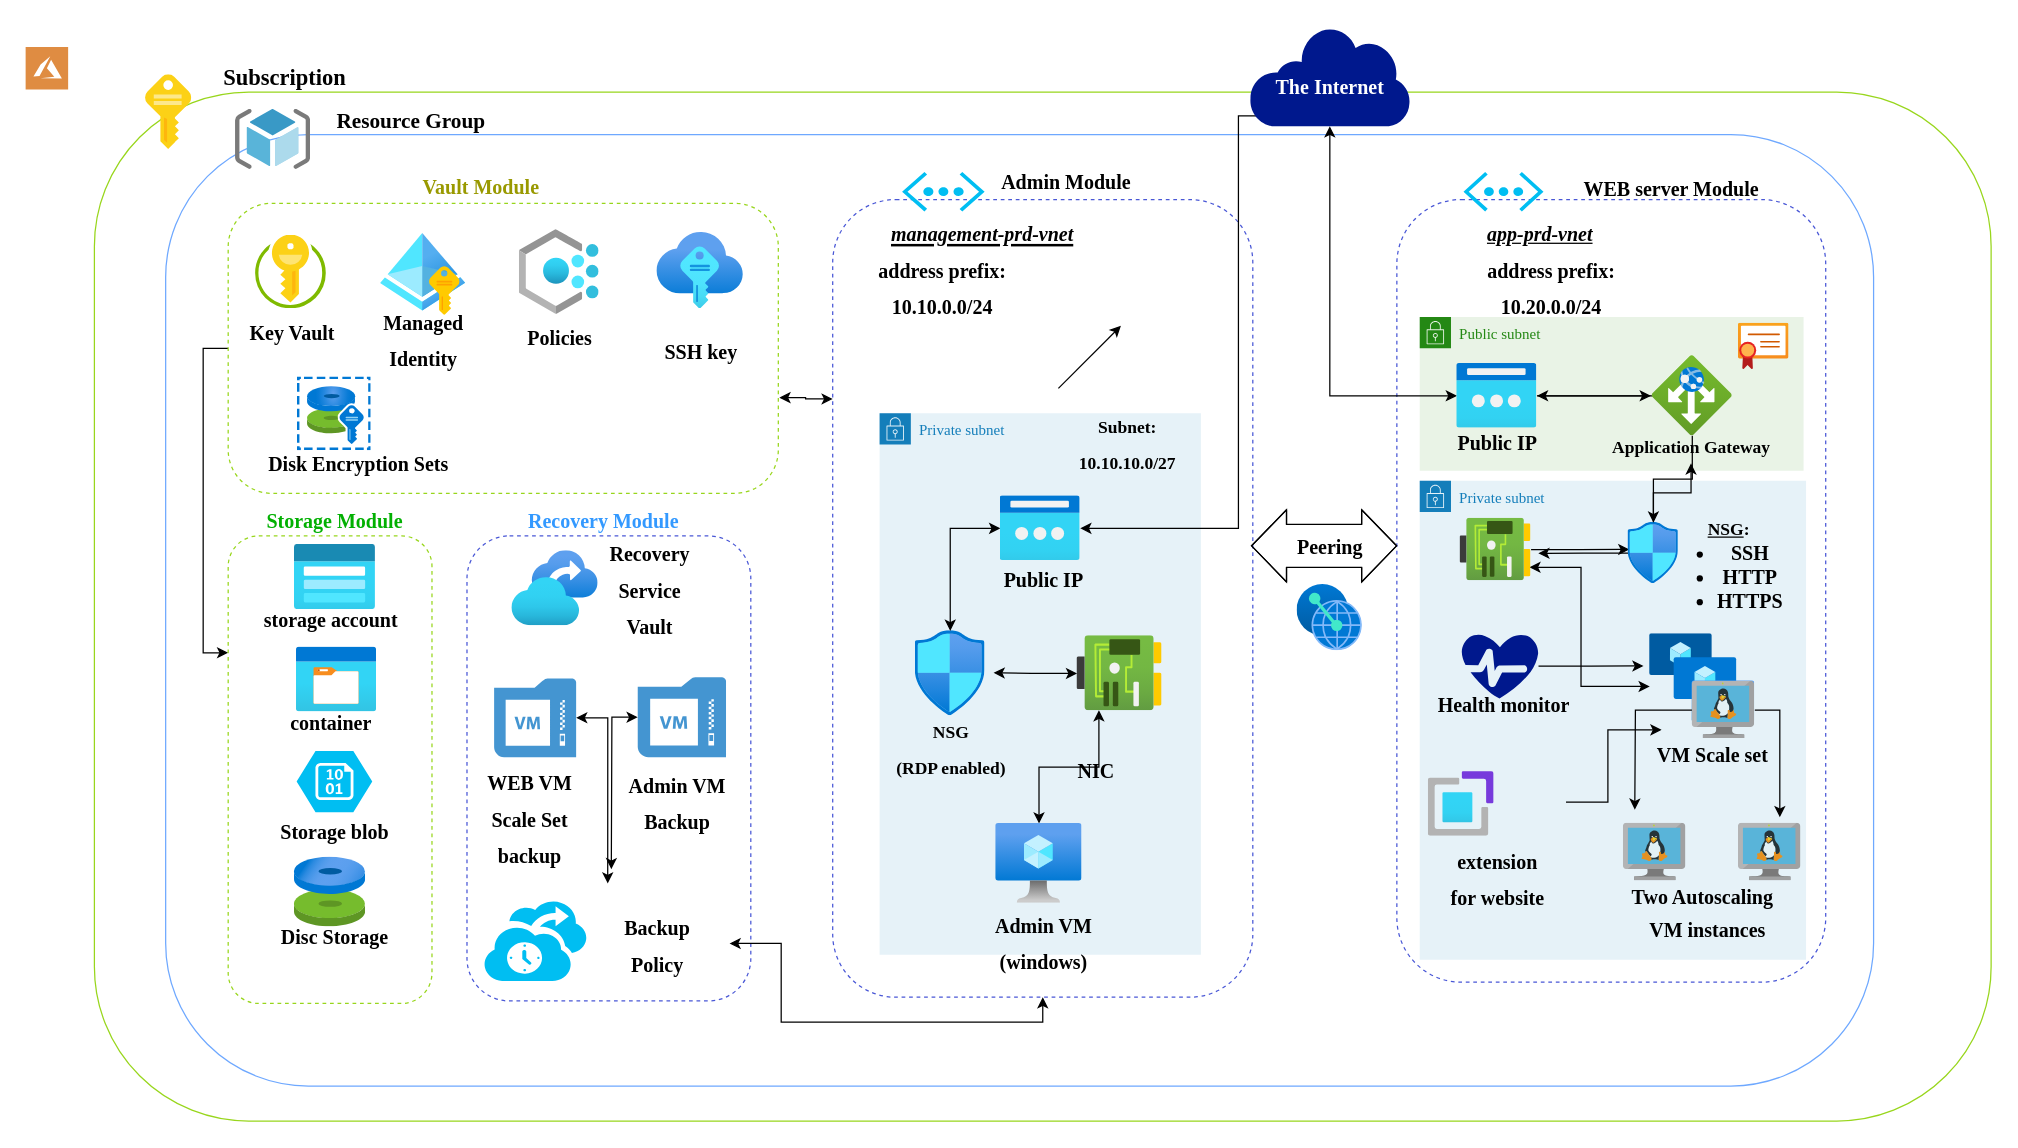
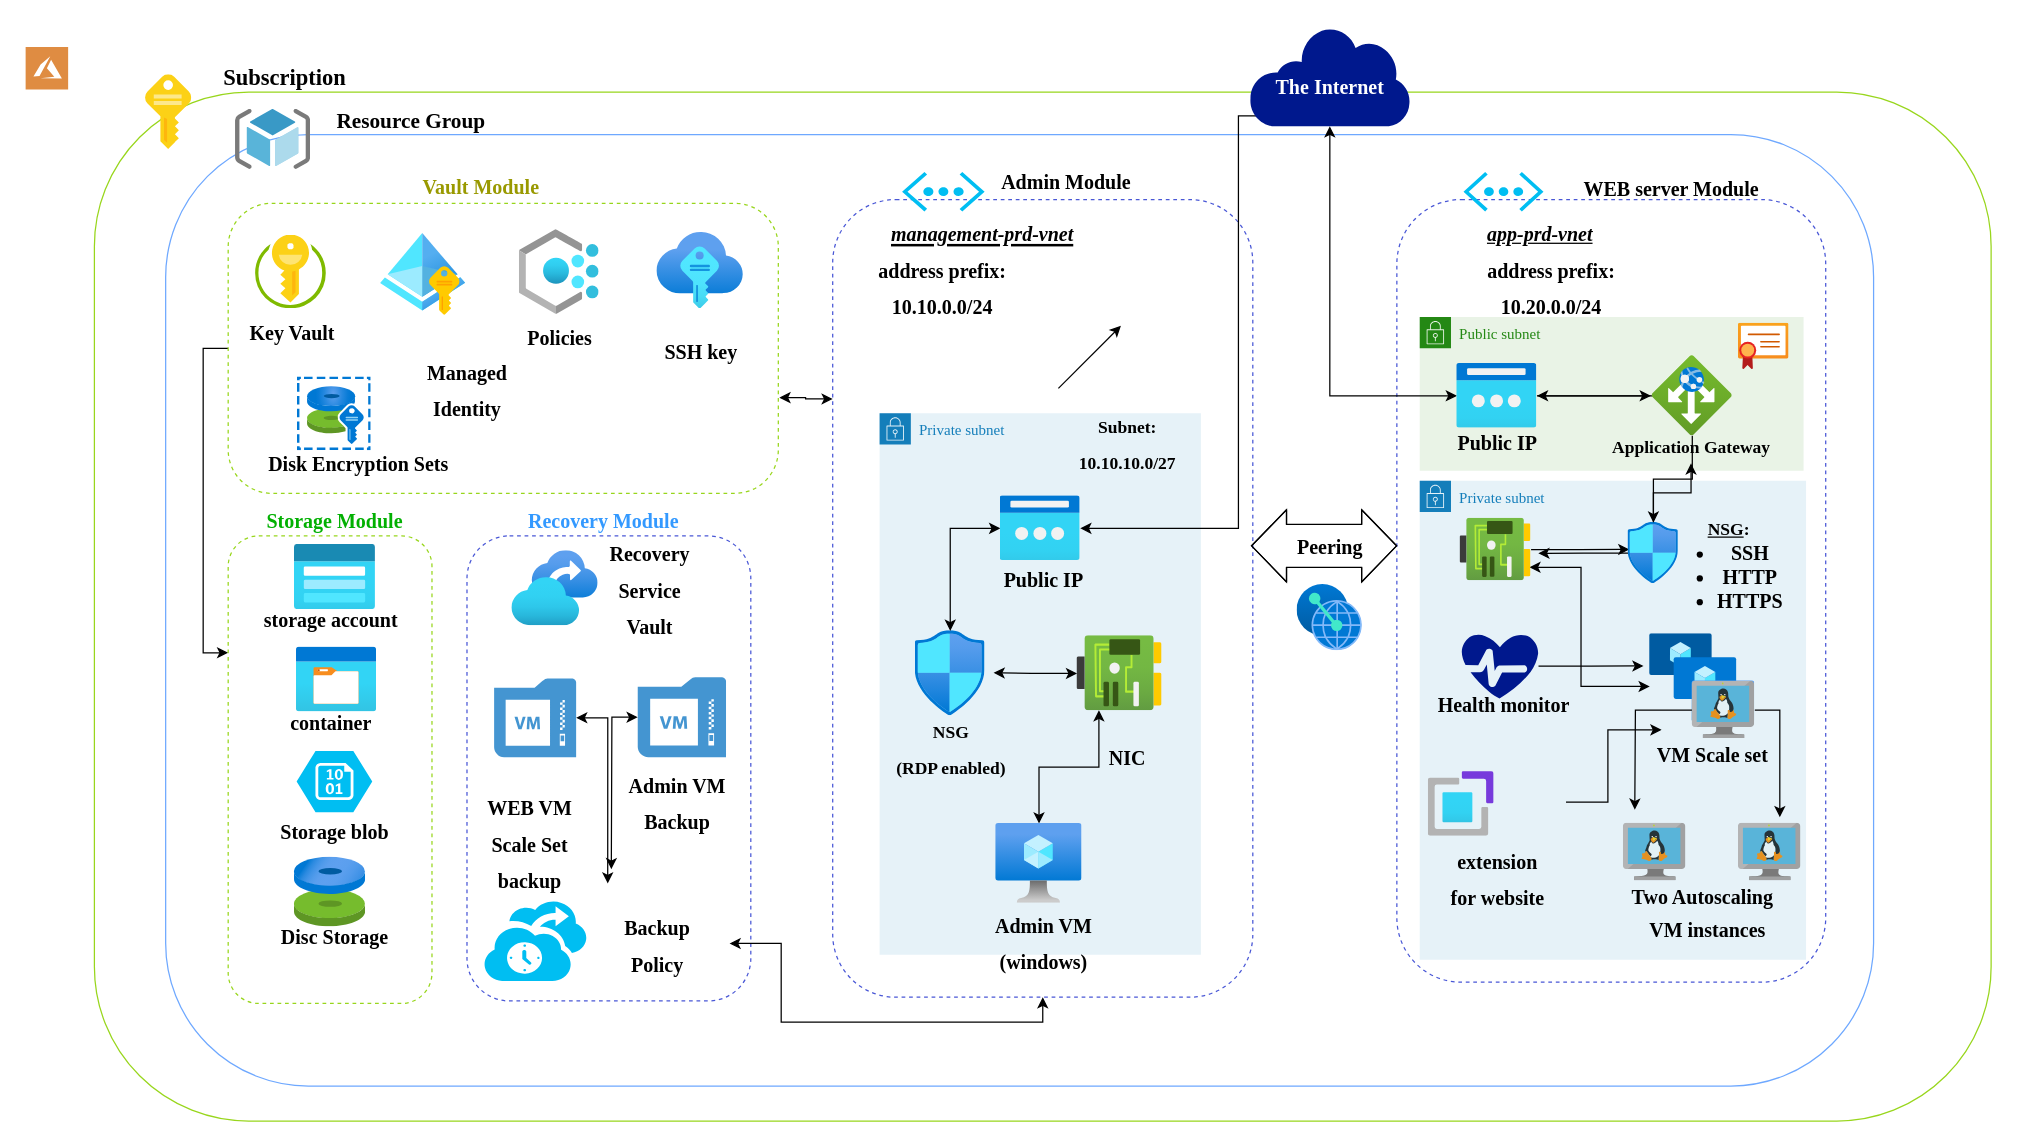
node "Managed Identity": moved (423, 338) -> (466, 388)
node "NIC": moved (1096, 768) -> (1127, 756)
node "WEB VMScale Setbackup": moved (529, 816) -> (529, 841)
